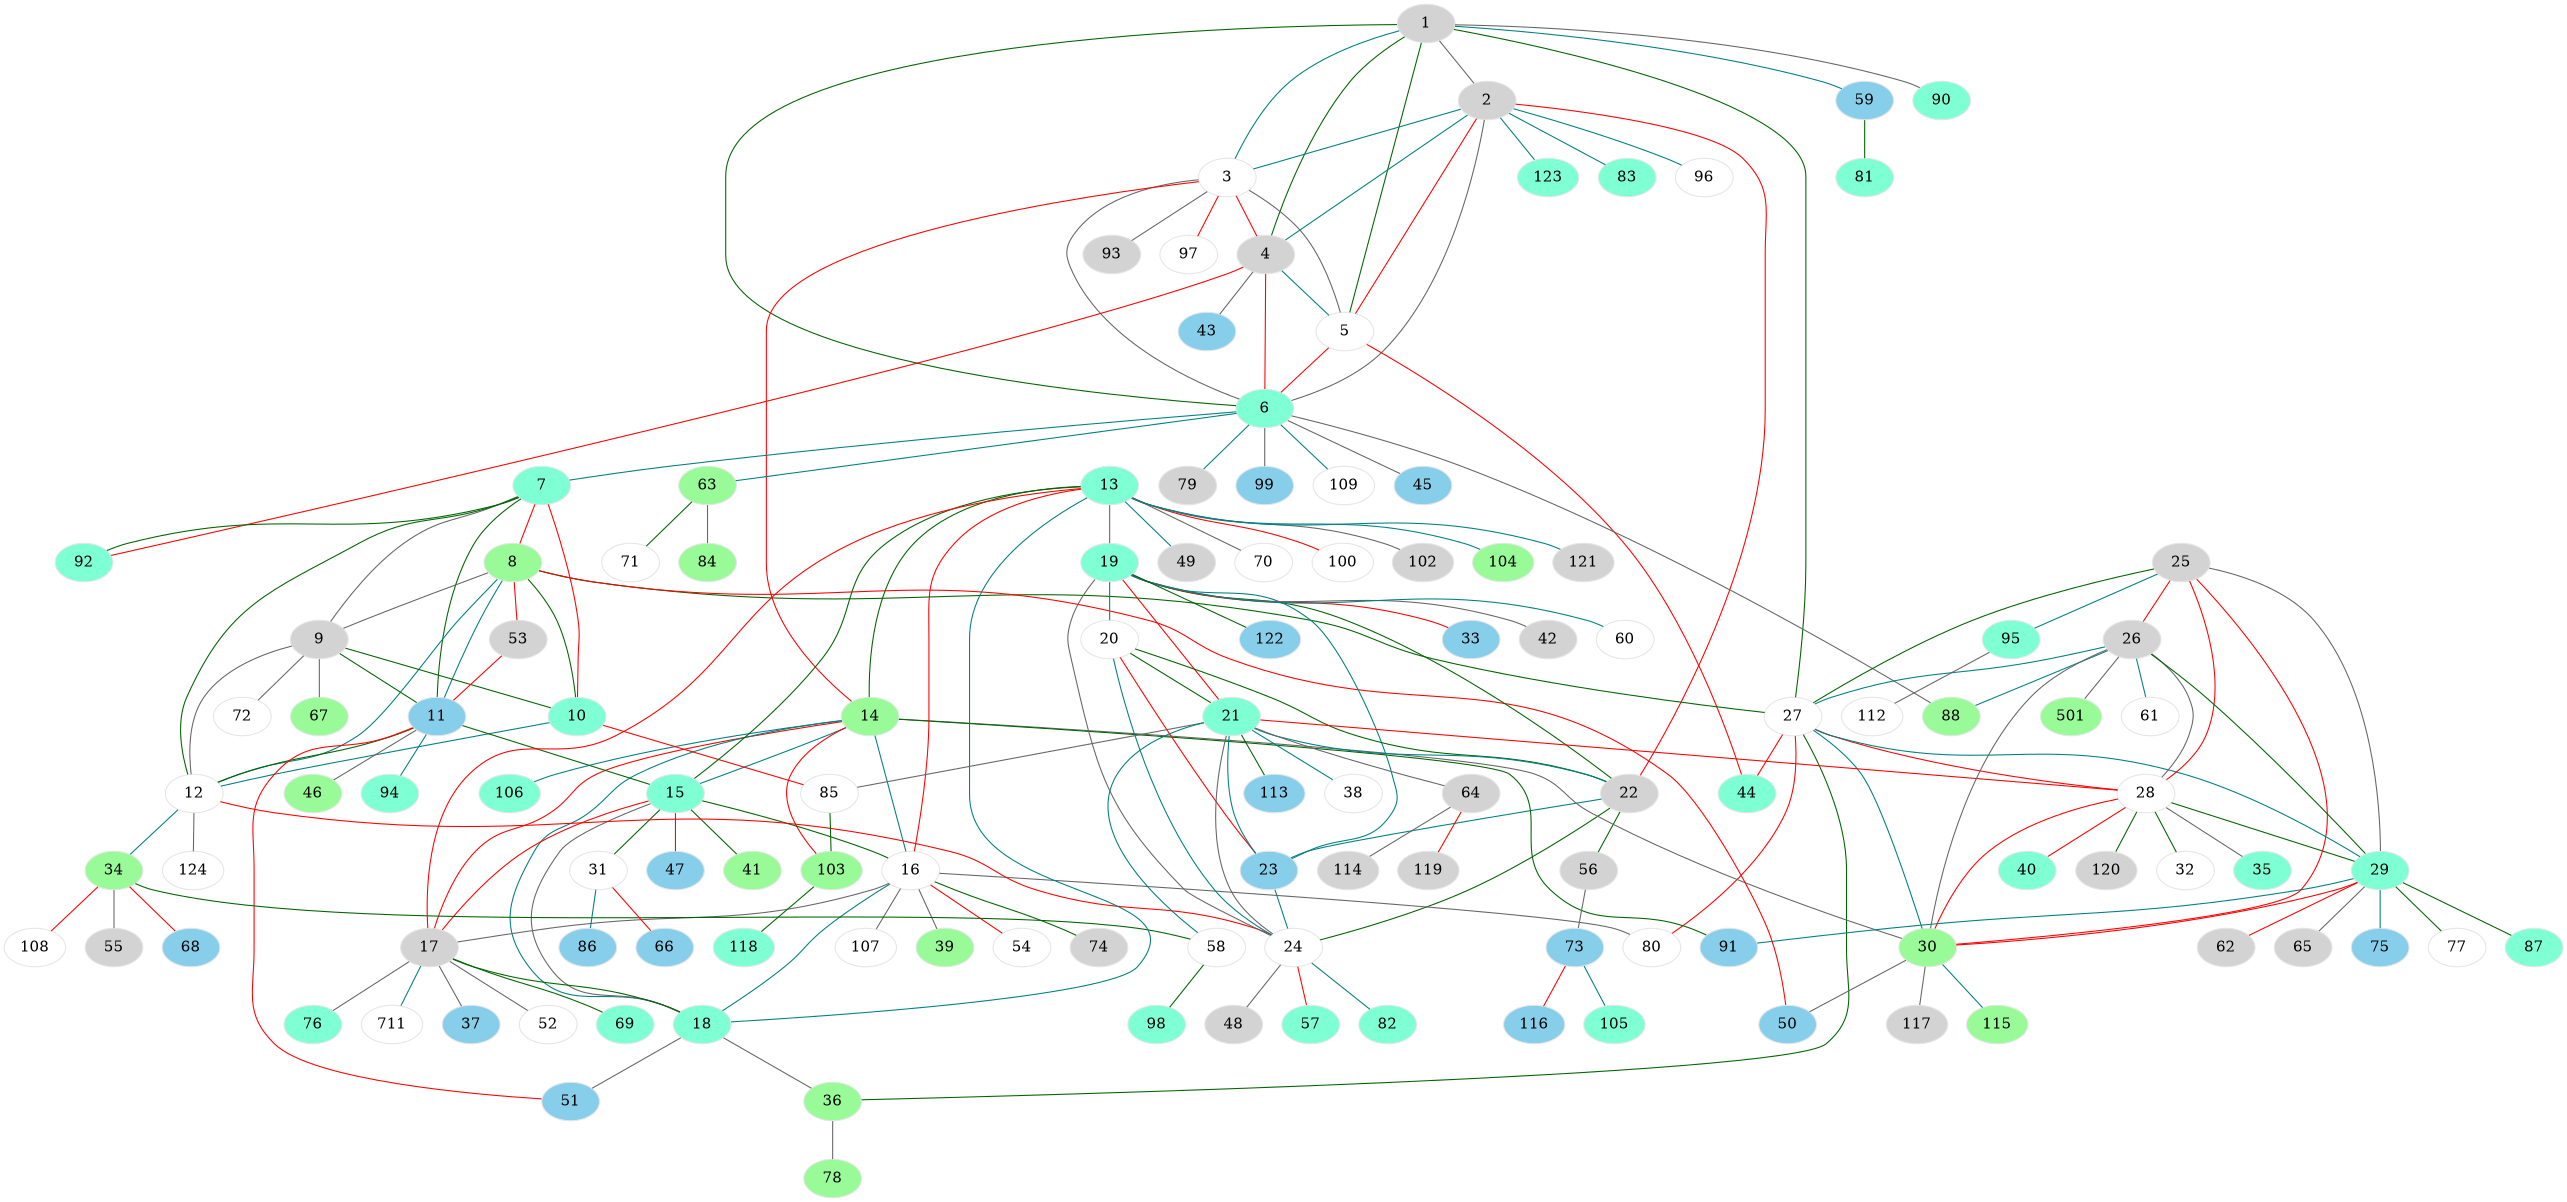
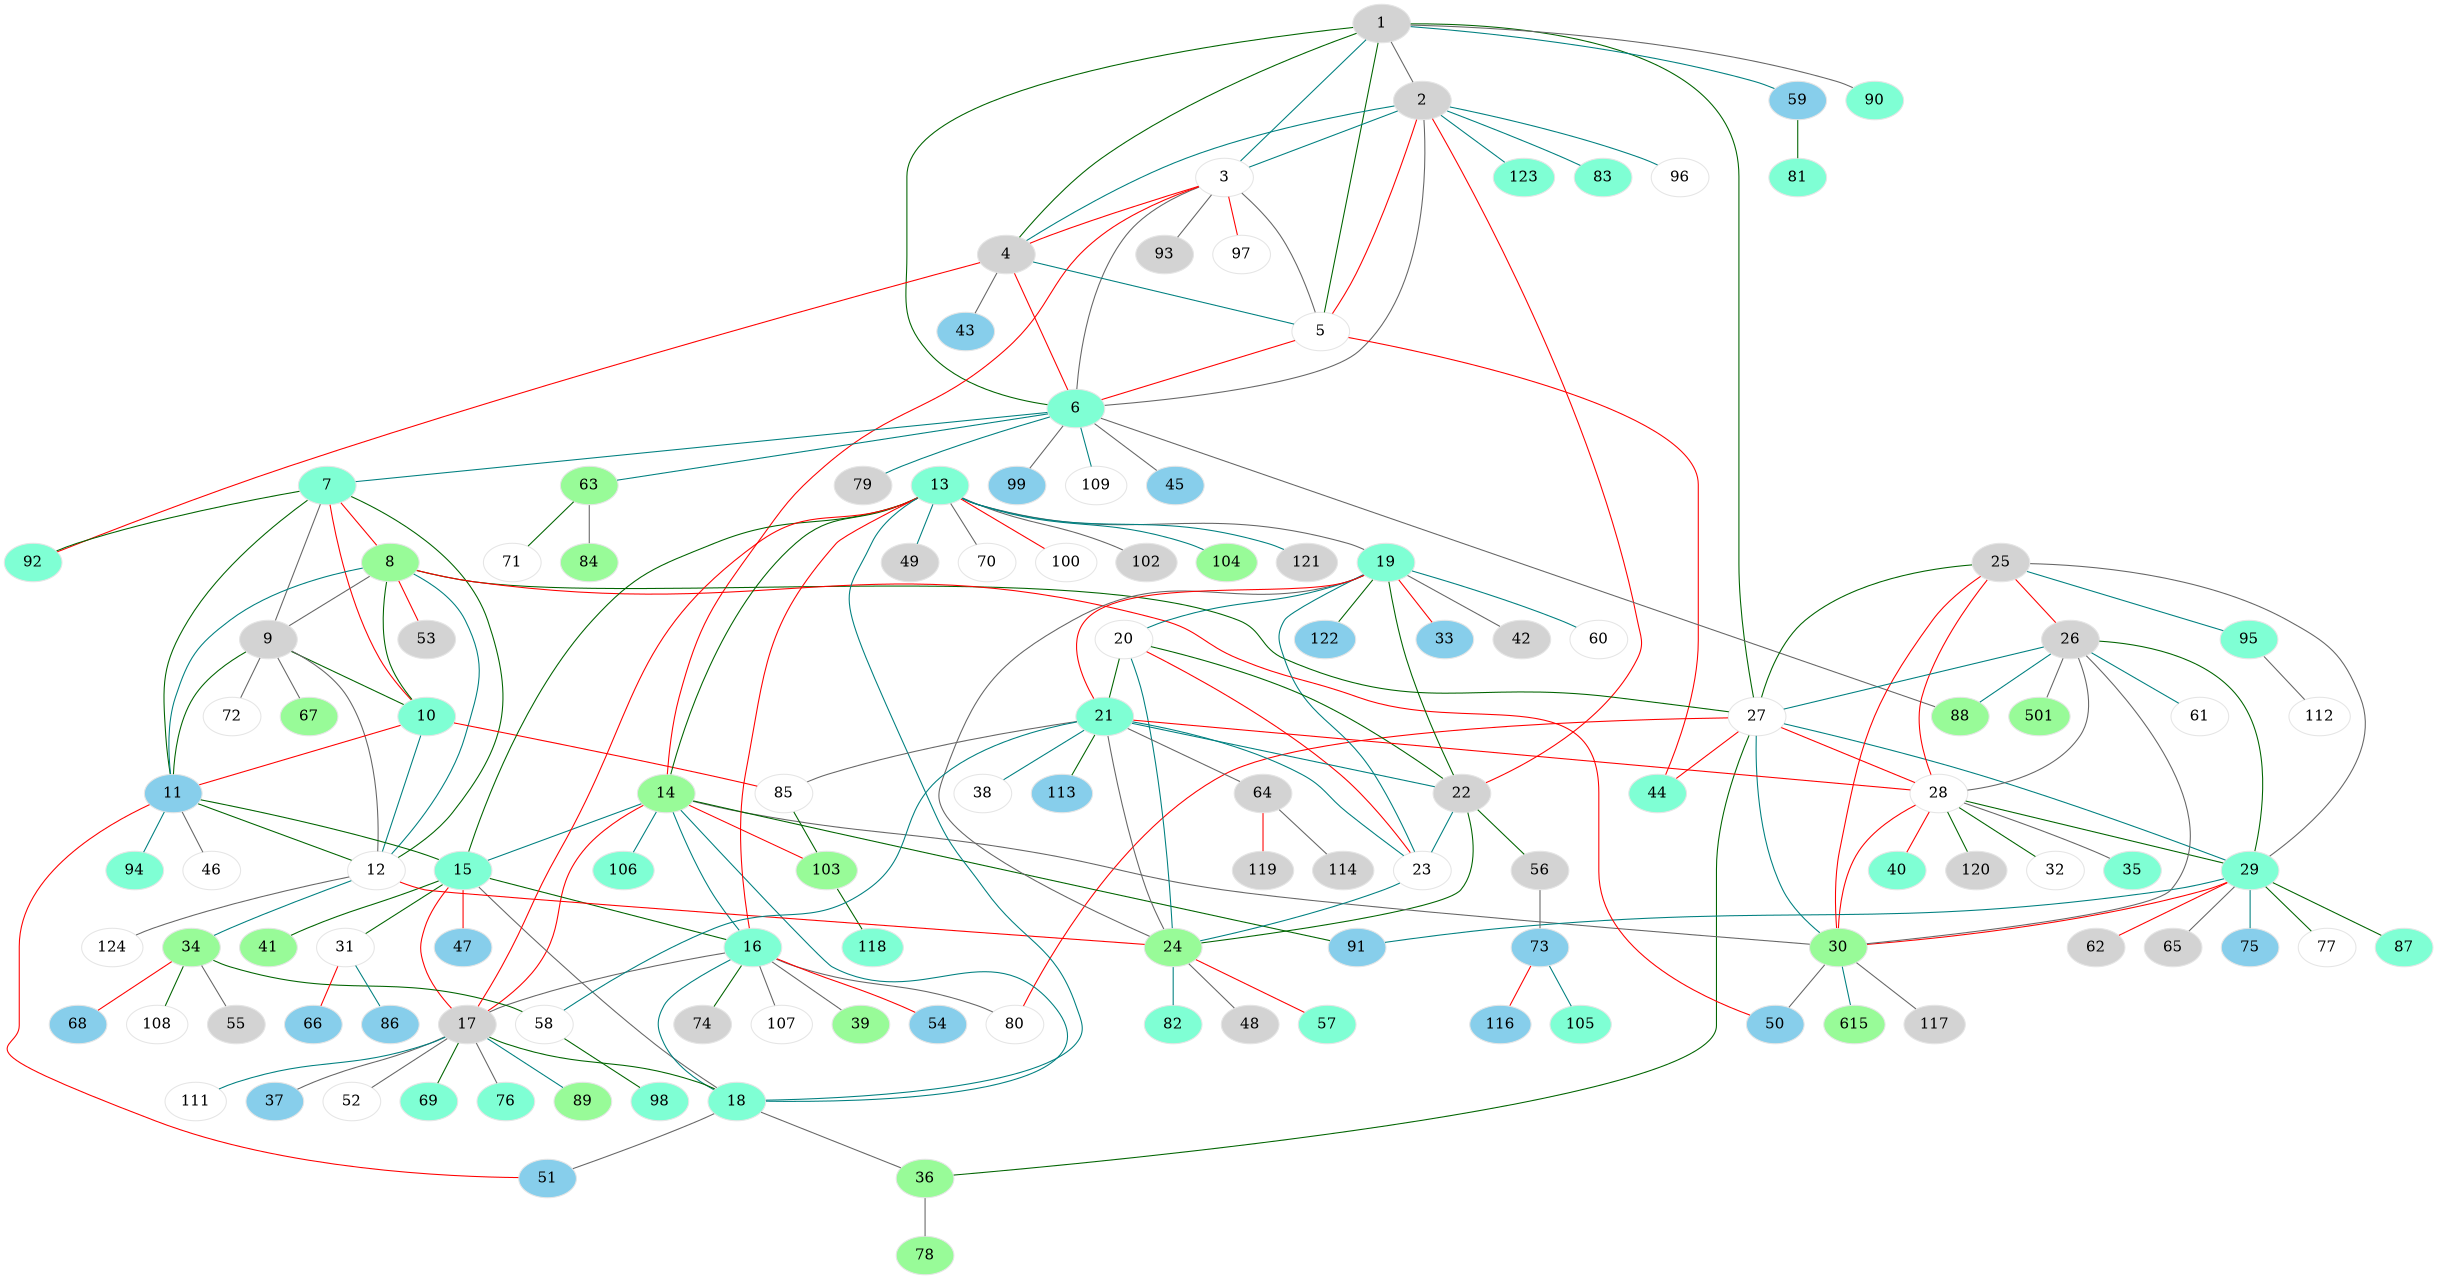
edge "53" -- "11": now "10" -- "11"
node "46": fillcolor palegreen -> white
node "16": fillcolor white -> aquamarine
node "23": fillcolor skyblue -> white
edge "34" -- "108": color red -> darkgreen
node "54": fillcolor white -> skyblue
node "24": fillcolor white -> palegreen
node "711": label "711" -> "111"
node "115": label "115" -> "615"
node "89": added
